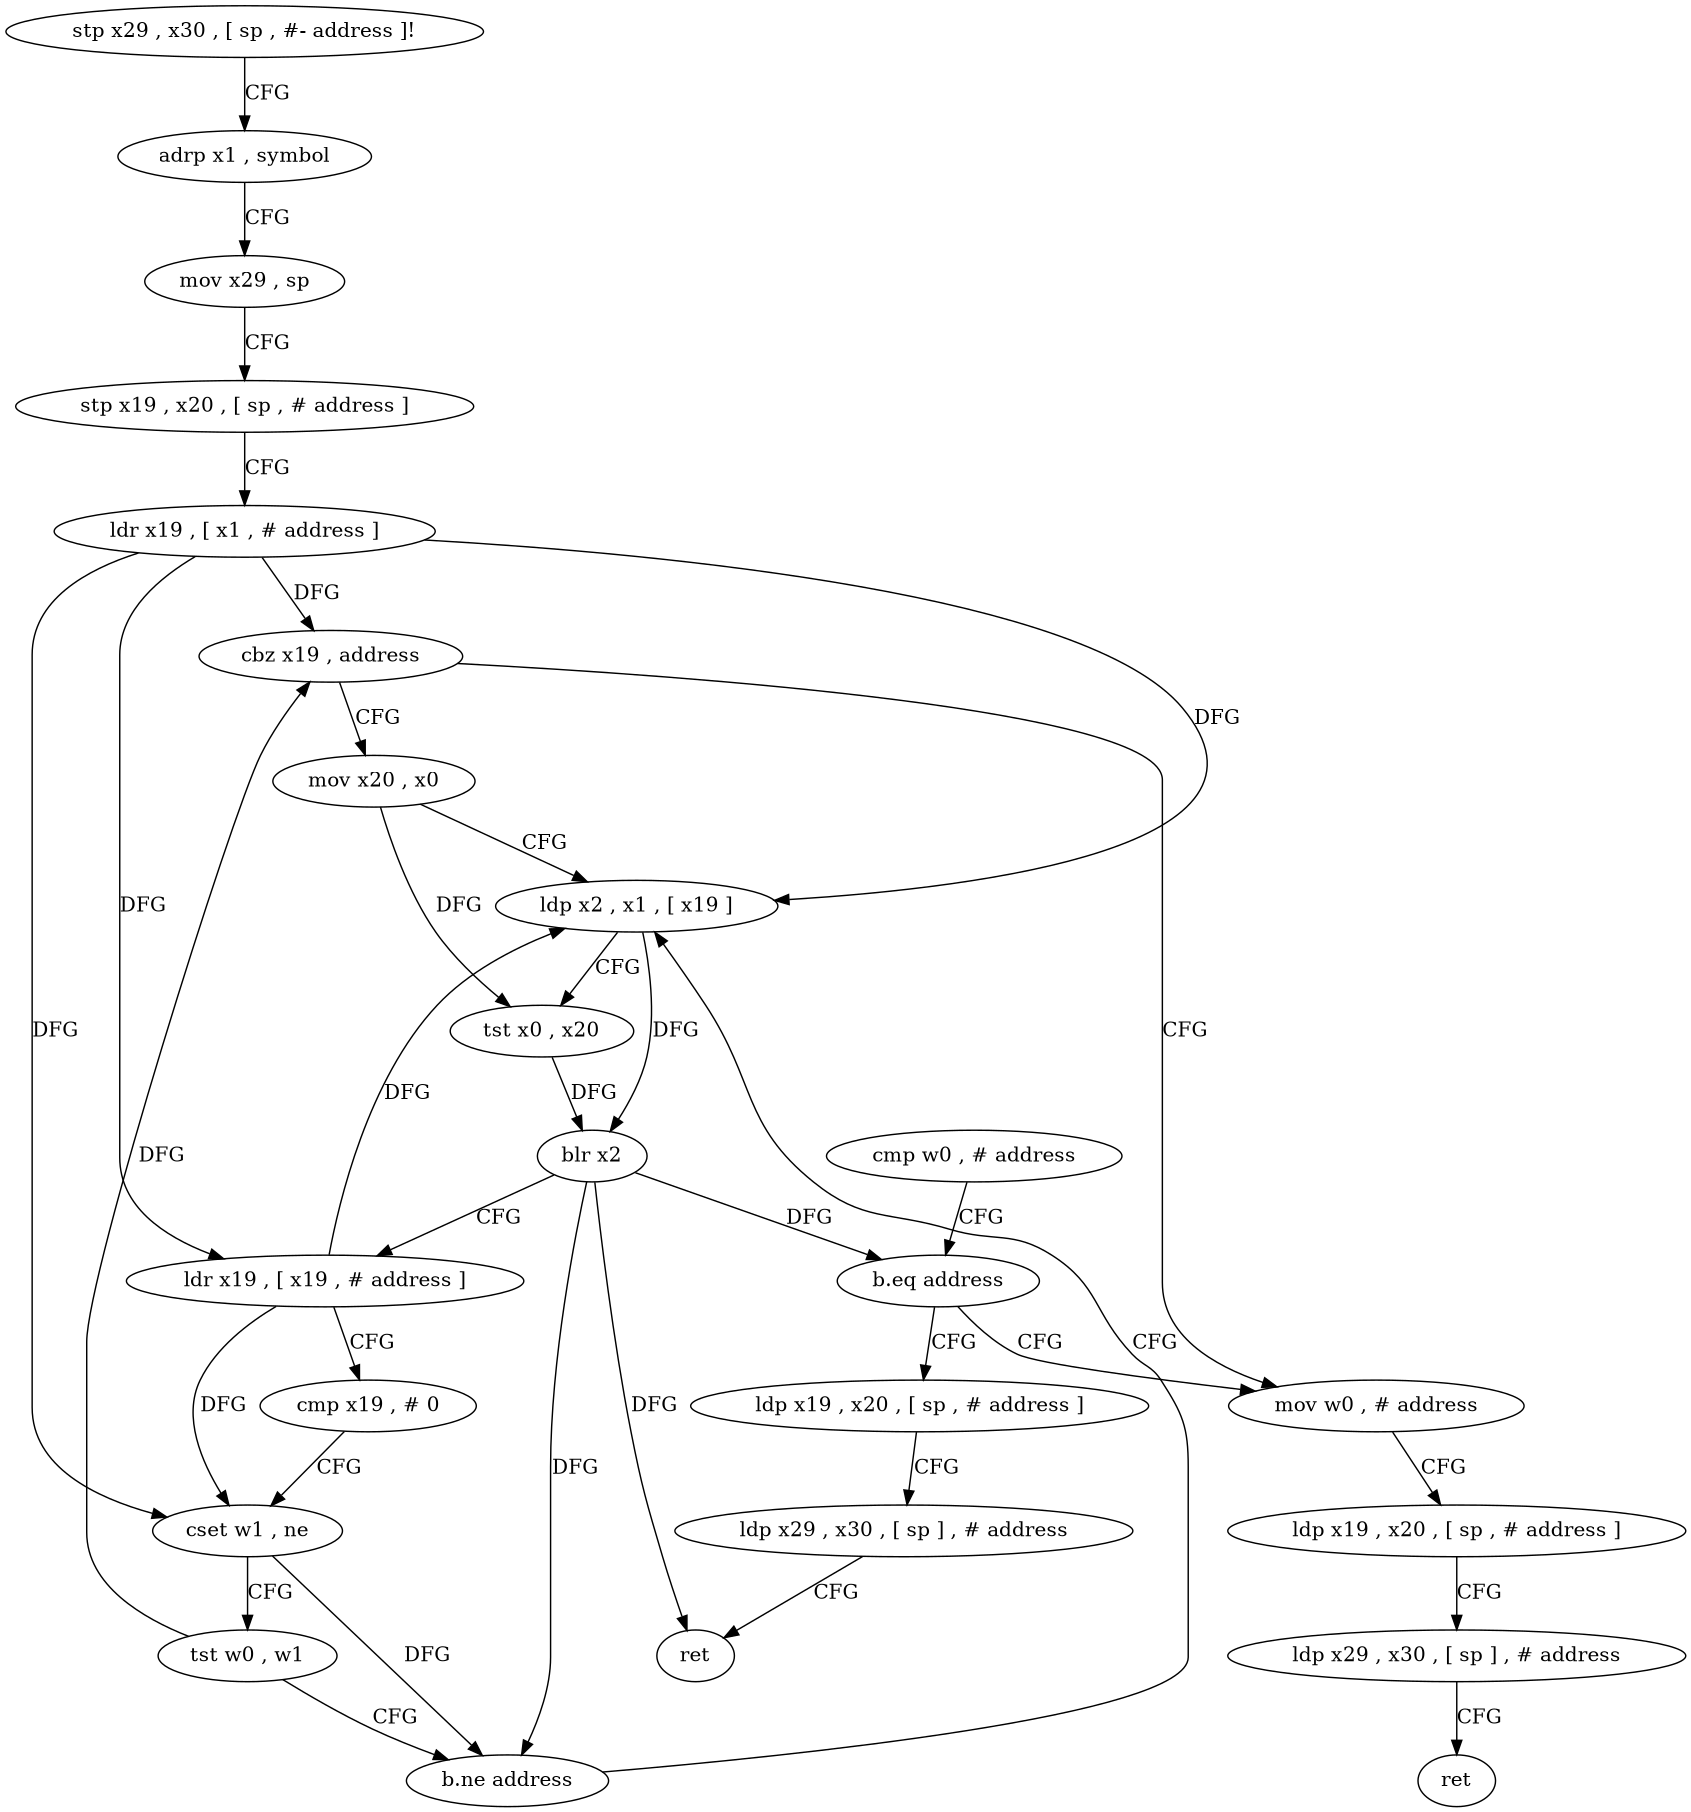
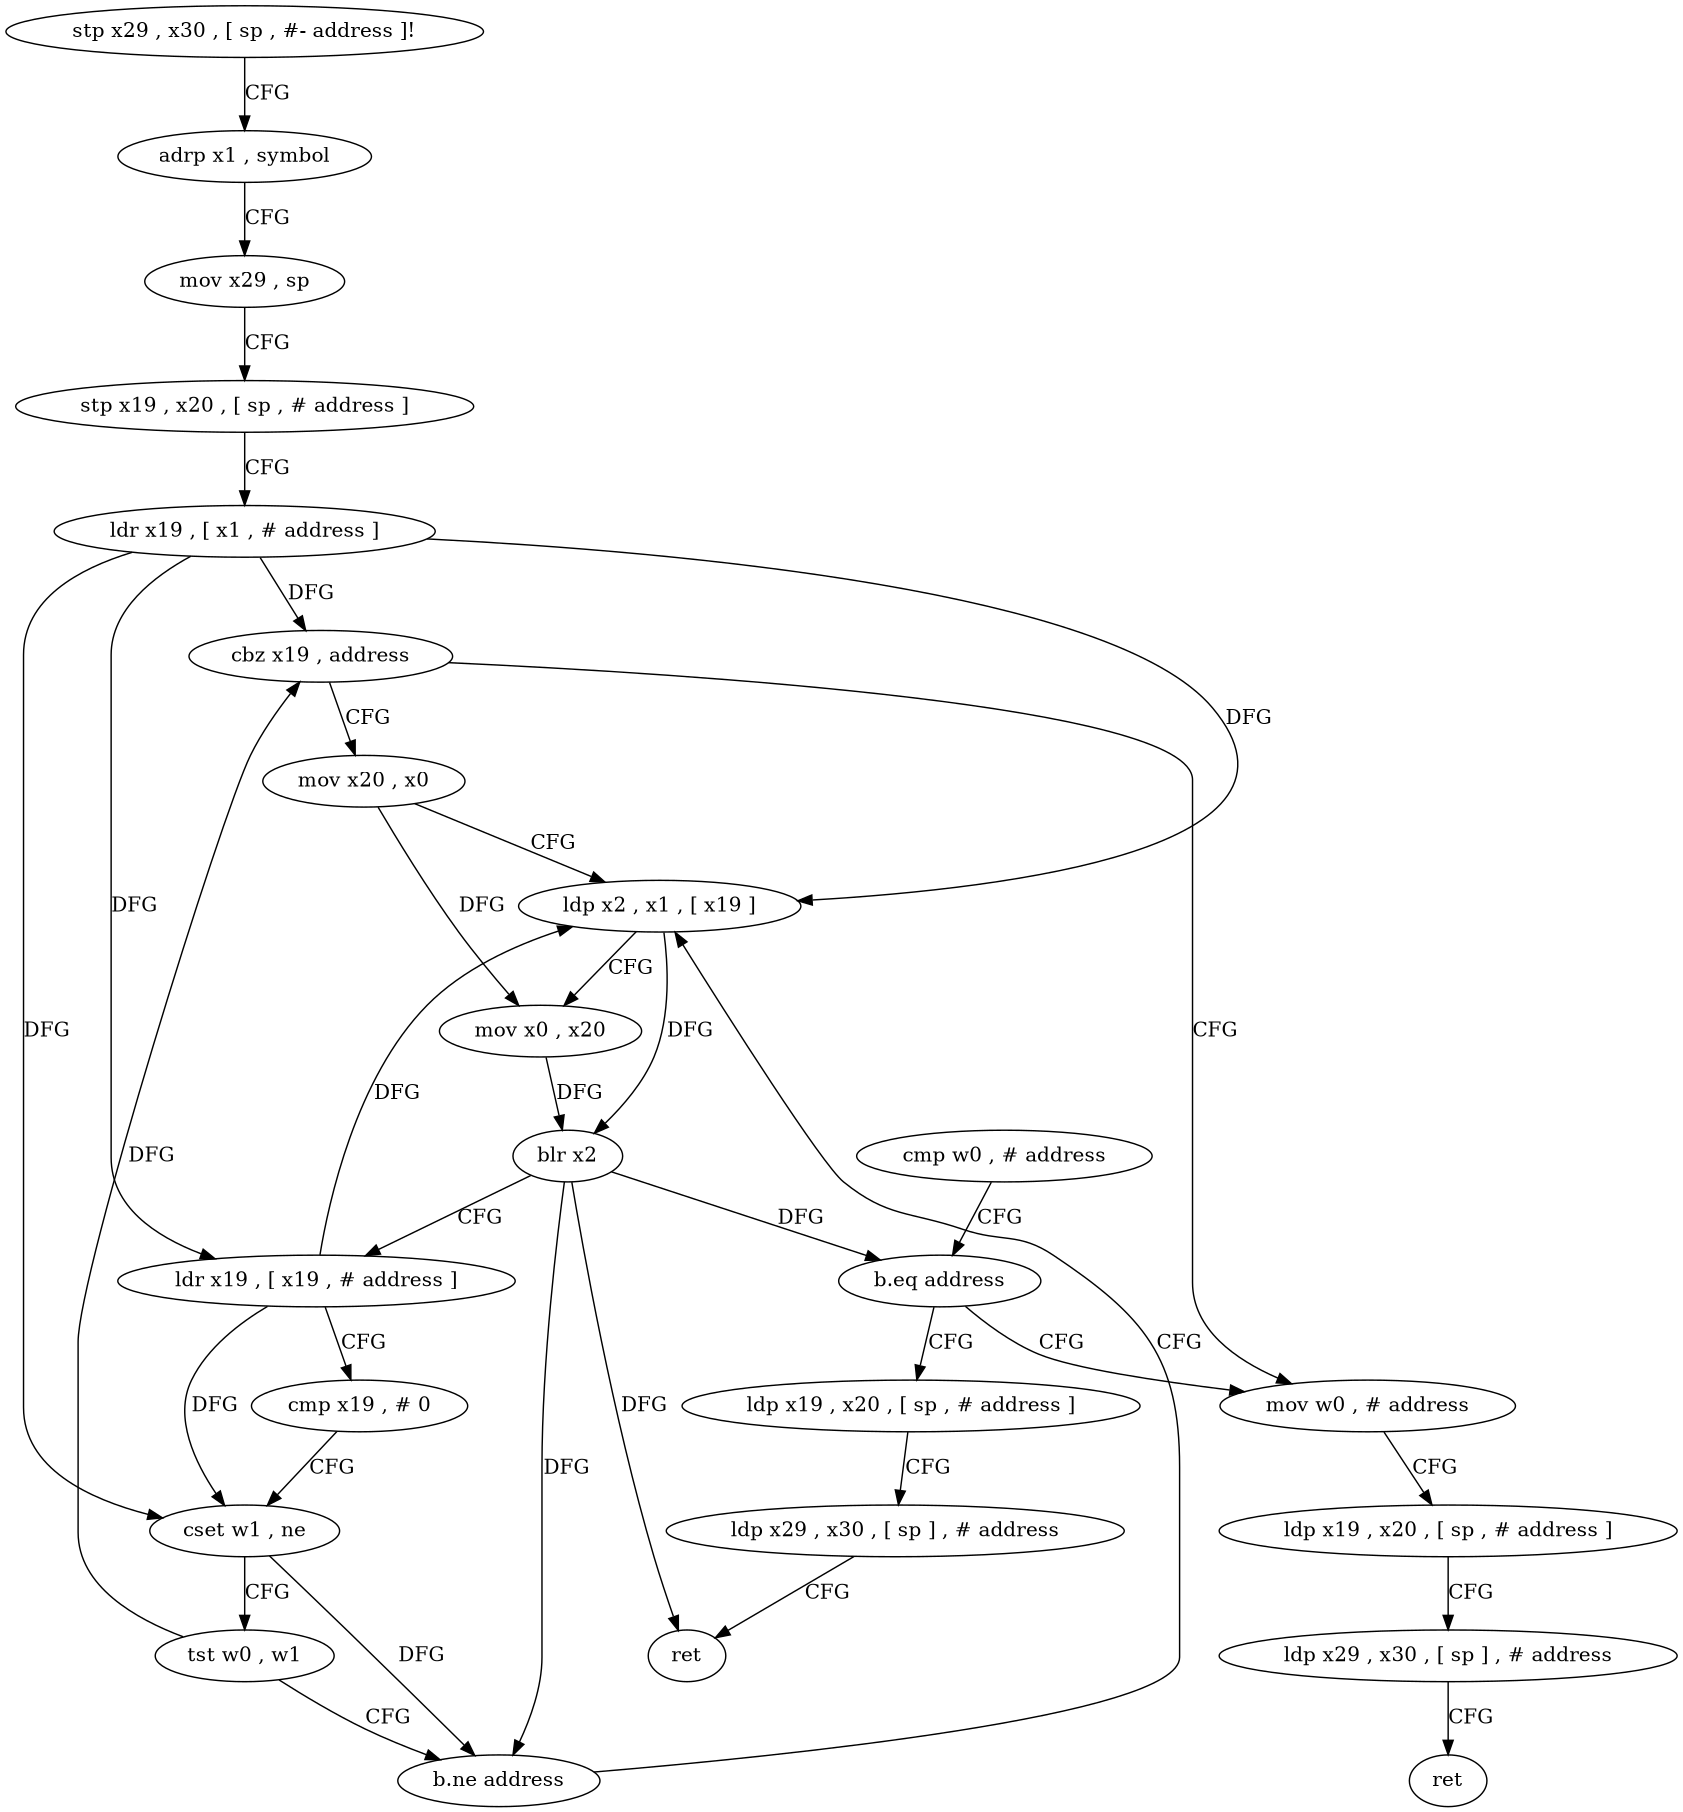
node "tst x0 , x20": label "tst x0 , x20" -> "mov x0 , x20"
